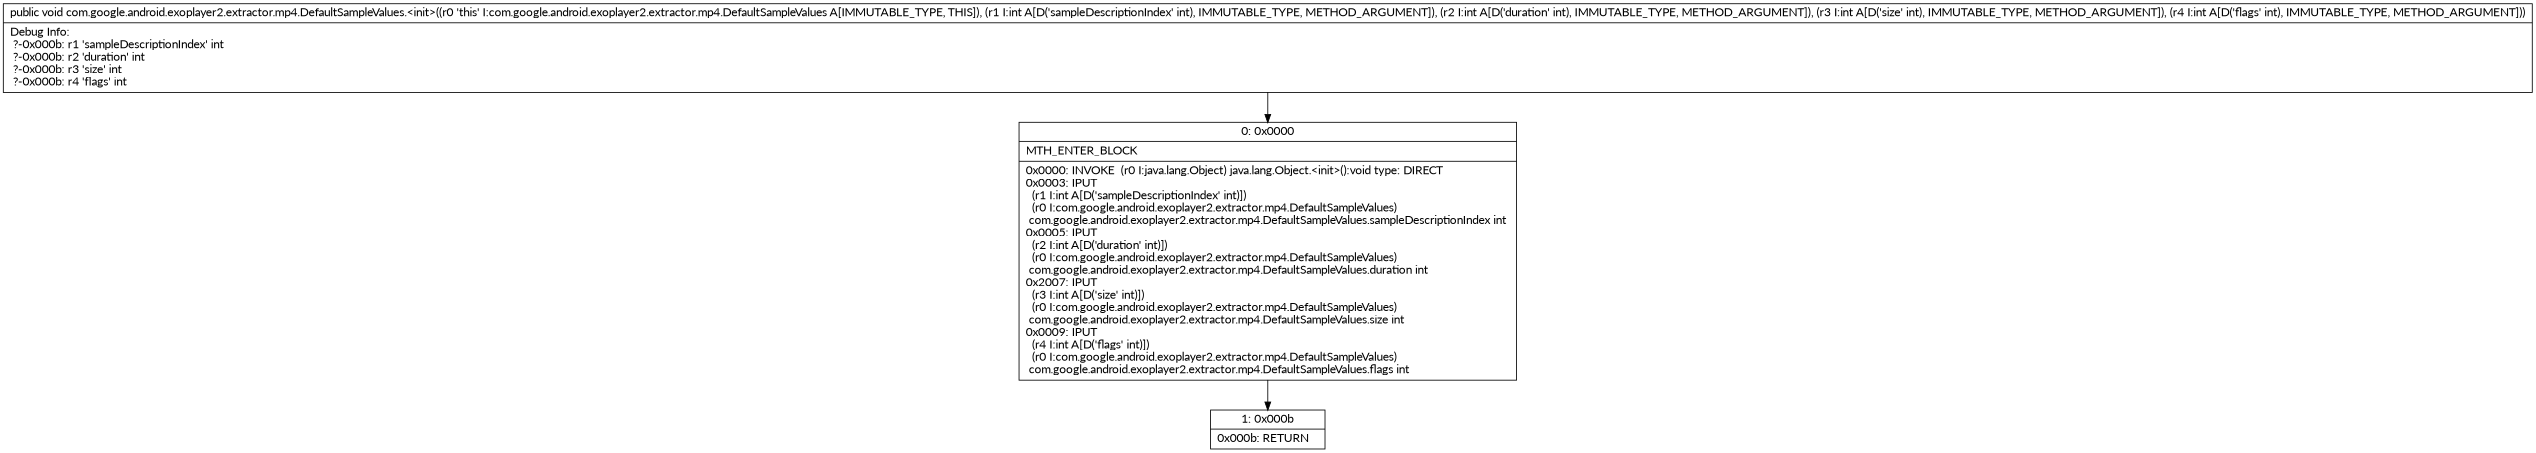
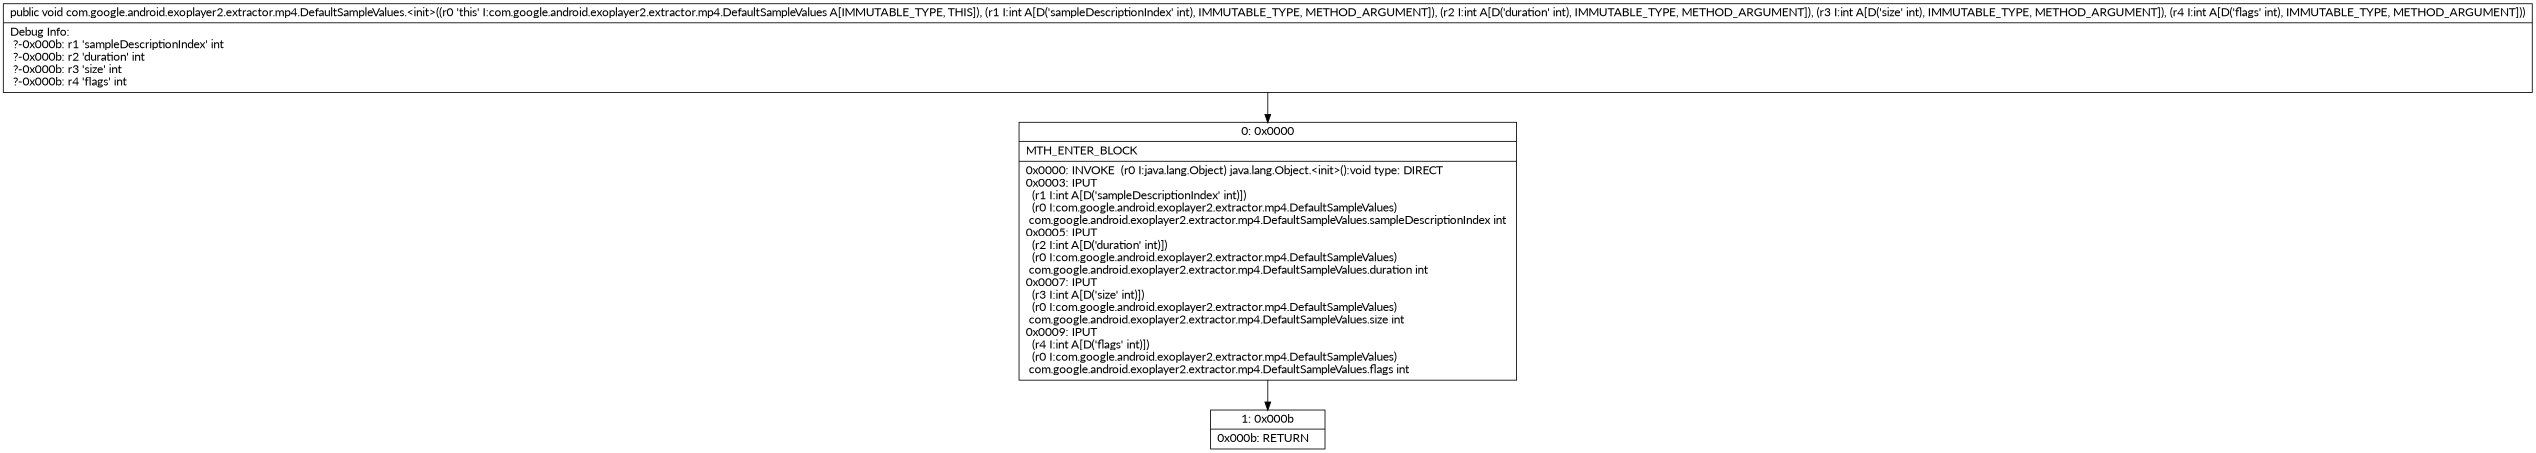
node "0: 0x0000": text "0x2007: IPUT" -> "0x0007: IPUT"
